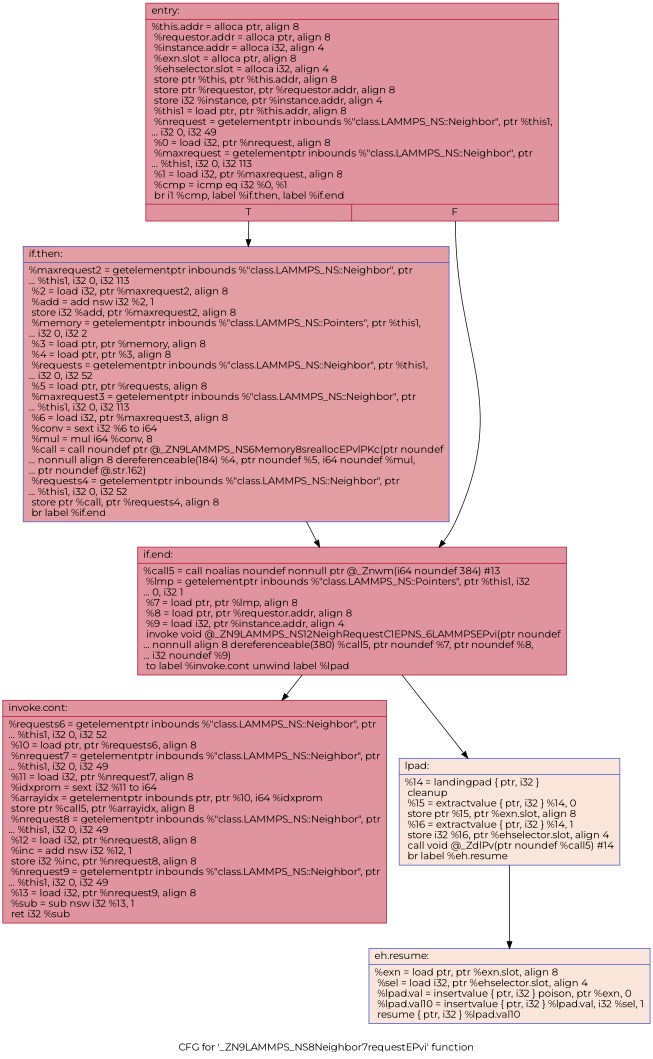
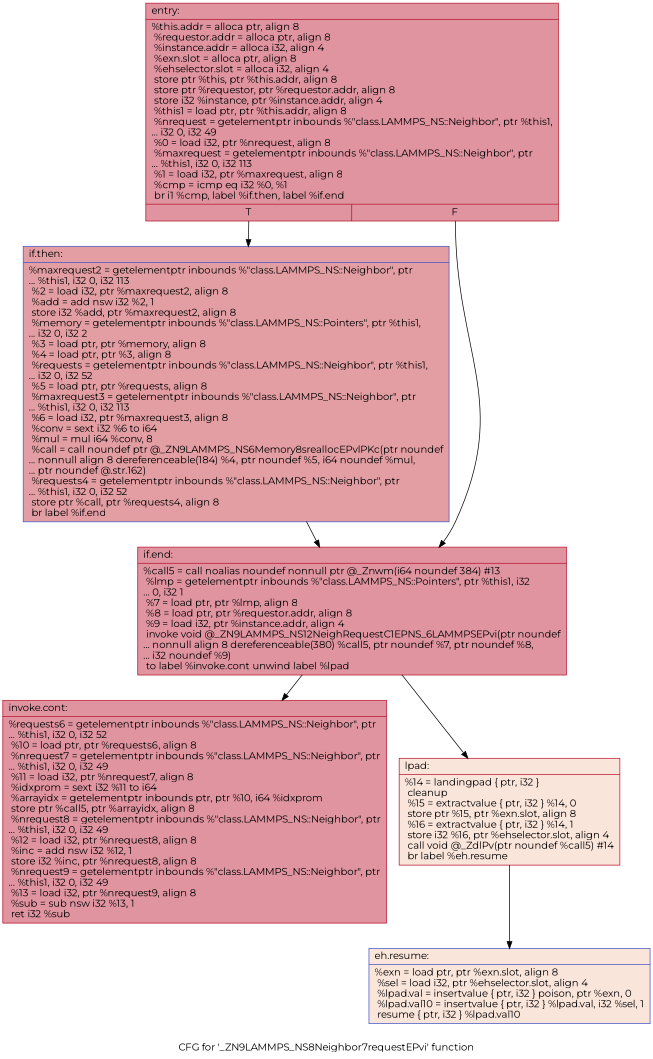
node "lpad:": color #3d50c3ff -> #b70d28ff
